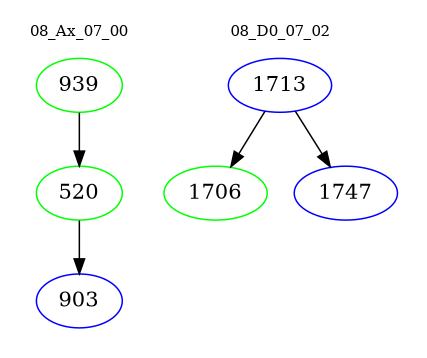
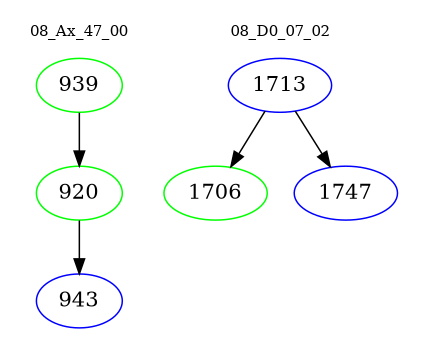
cluster "08_Ax_07_00": label "08_Ax_07_00" -> "08_Ax_47_00"
node "520": label "520" -> "920"
node "903": label "903" -> "943"
